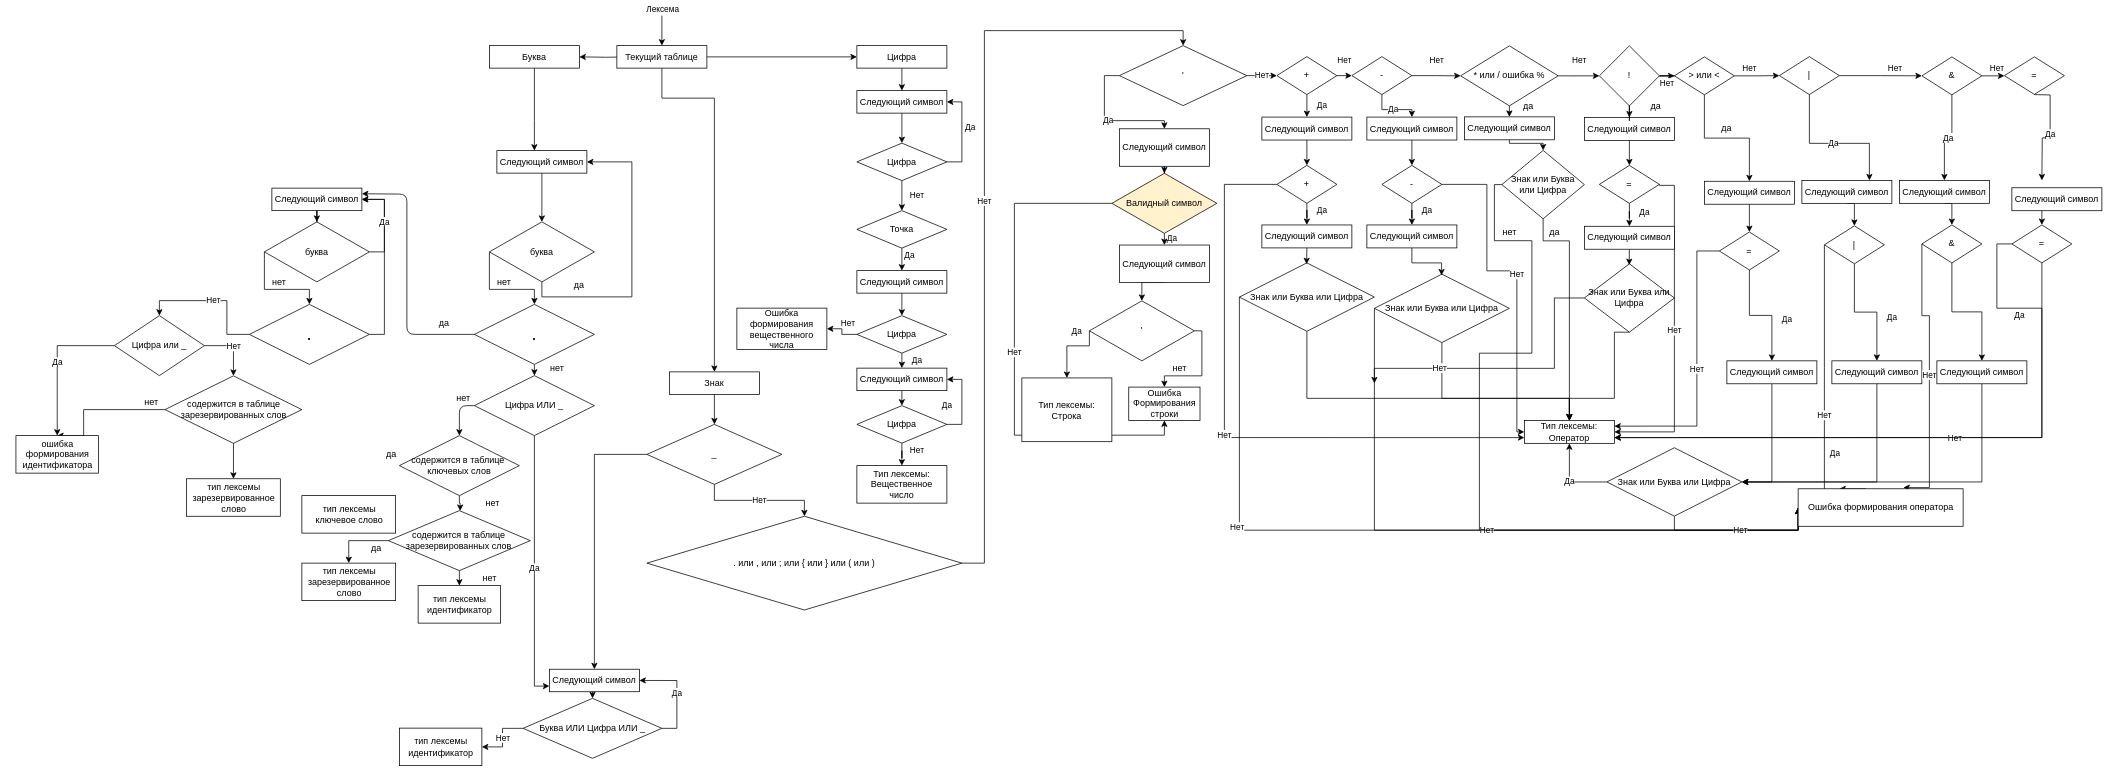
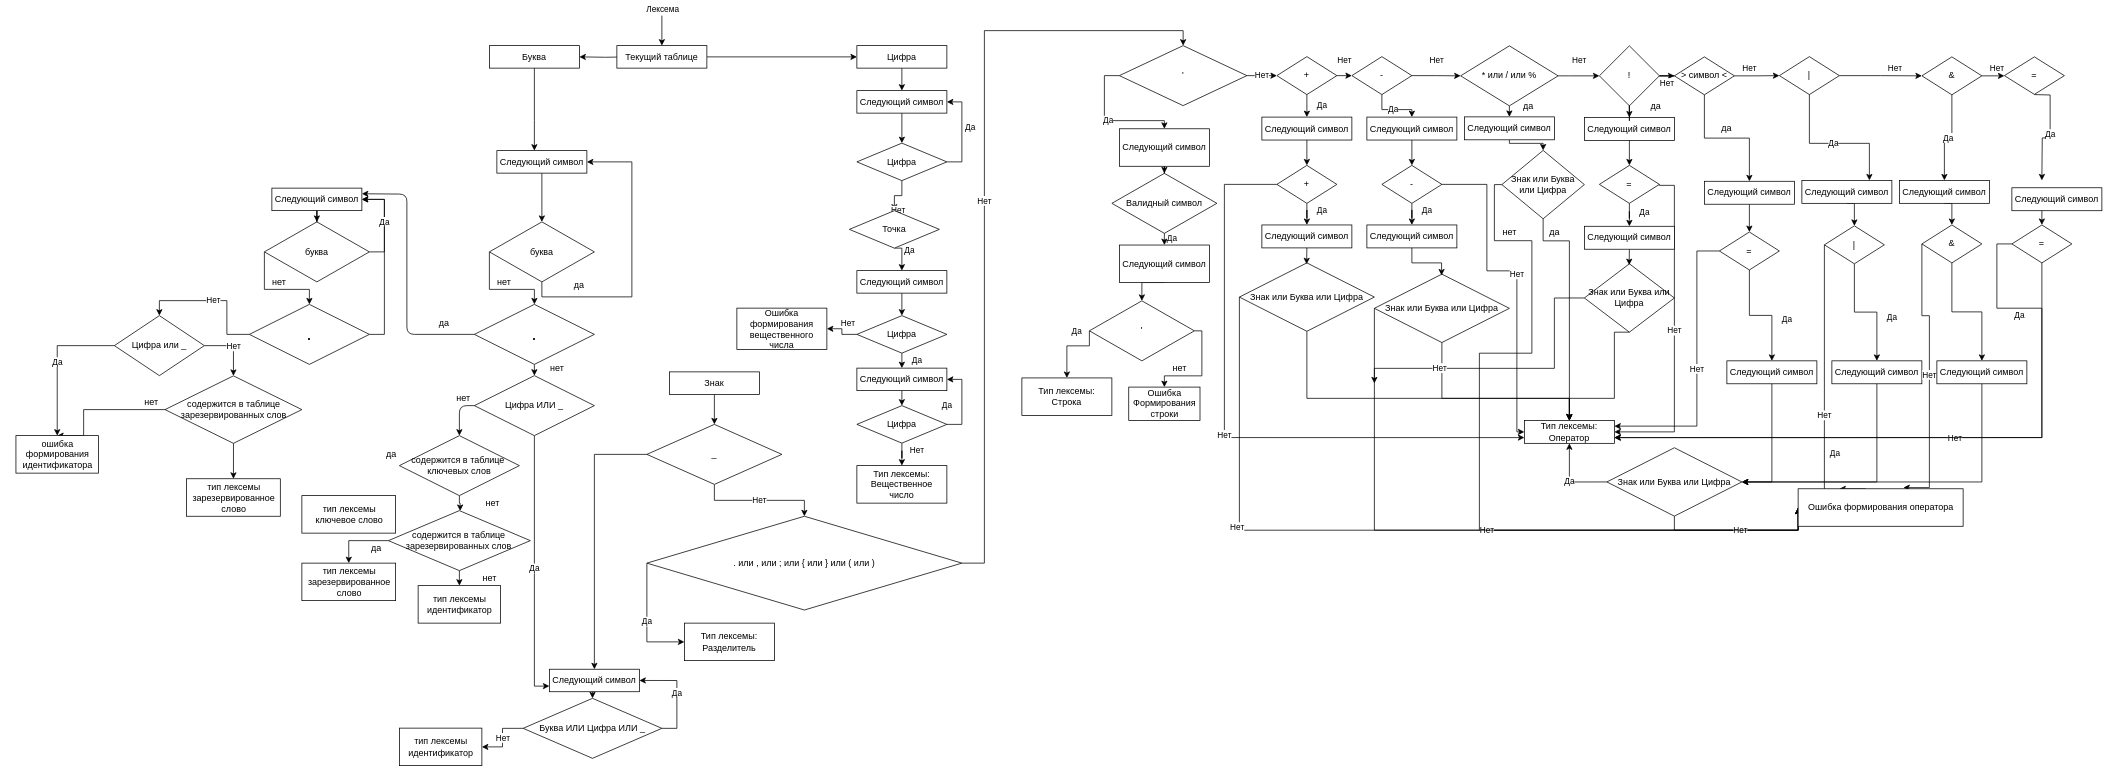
node "* или / ошибка %": label "* или / ошибка %" -> "* или / или %"
node "> или <": label "> или <" -> "> символ <"
node "Валидный символ": fillcolor #fff2cc -> #ffffff
node "Точка": moved (902, 229) -> (894, 229)
edge "Текущий таблице" -> "Знак": removed
edge "Валидный символ" -> "Ошибка Формирования строки": removed, label "Нет"
node "Тип лексемы: Строка": size 90x64 -> 90x38
edge ". или , или ; или { или } или ( или )" -> "Тип лексемы: Разделитель": added, label "Да"
node "Тип лексемы: Разделитель": added
